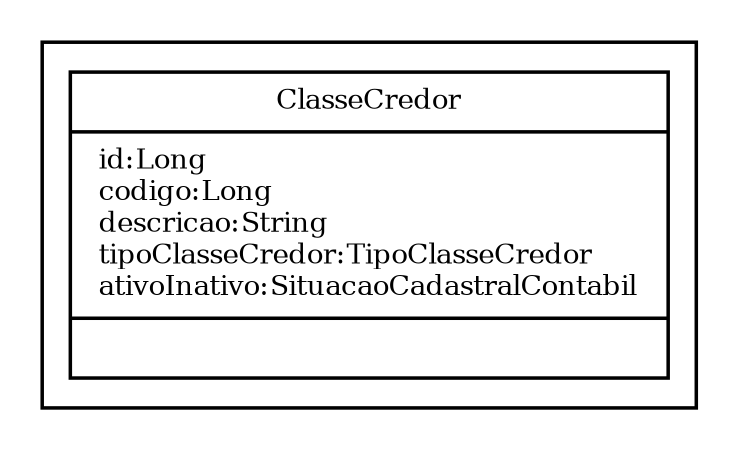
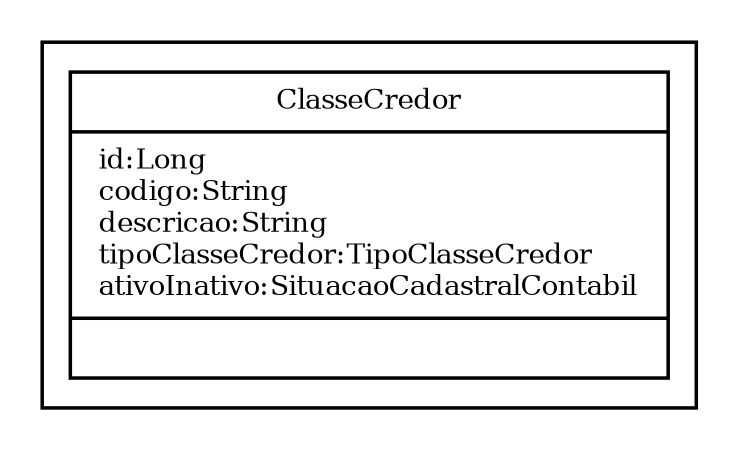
node "ClasseCredor": text "codigo:Long" -> "codigo:String"
